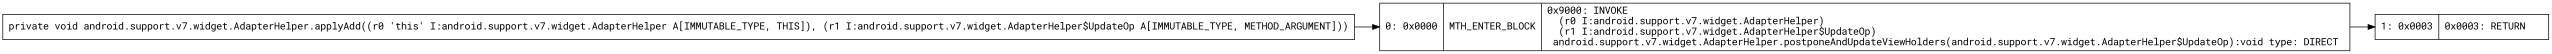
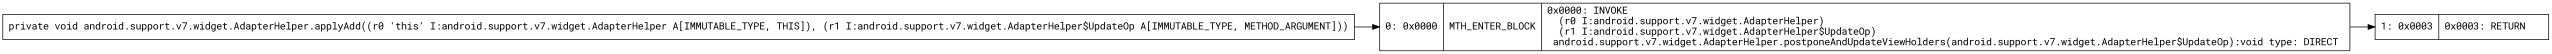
node "0: 0x0000": text "0x9000: INVOKE" -> "0x0000: INVOKE"
